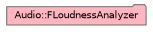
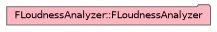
node "Audio::FLoudnessAnalyzer": label "Audio::FLoudnessAnalyzer" -> "FLoudnessAnalyzer::FLoudnessAnalyzer"
